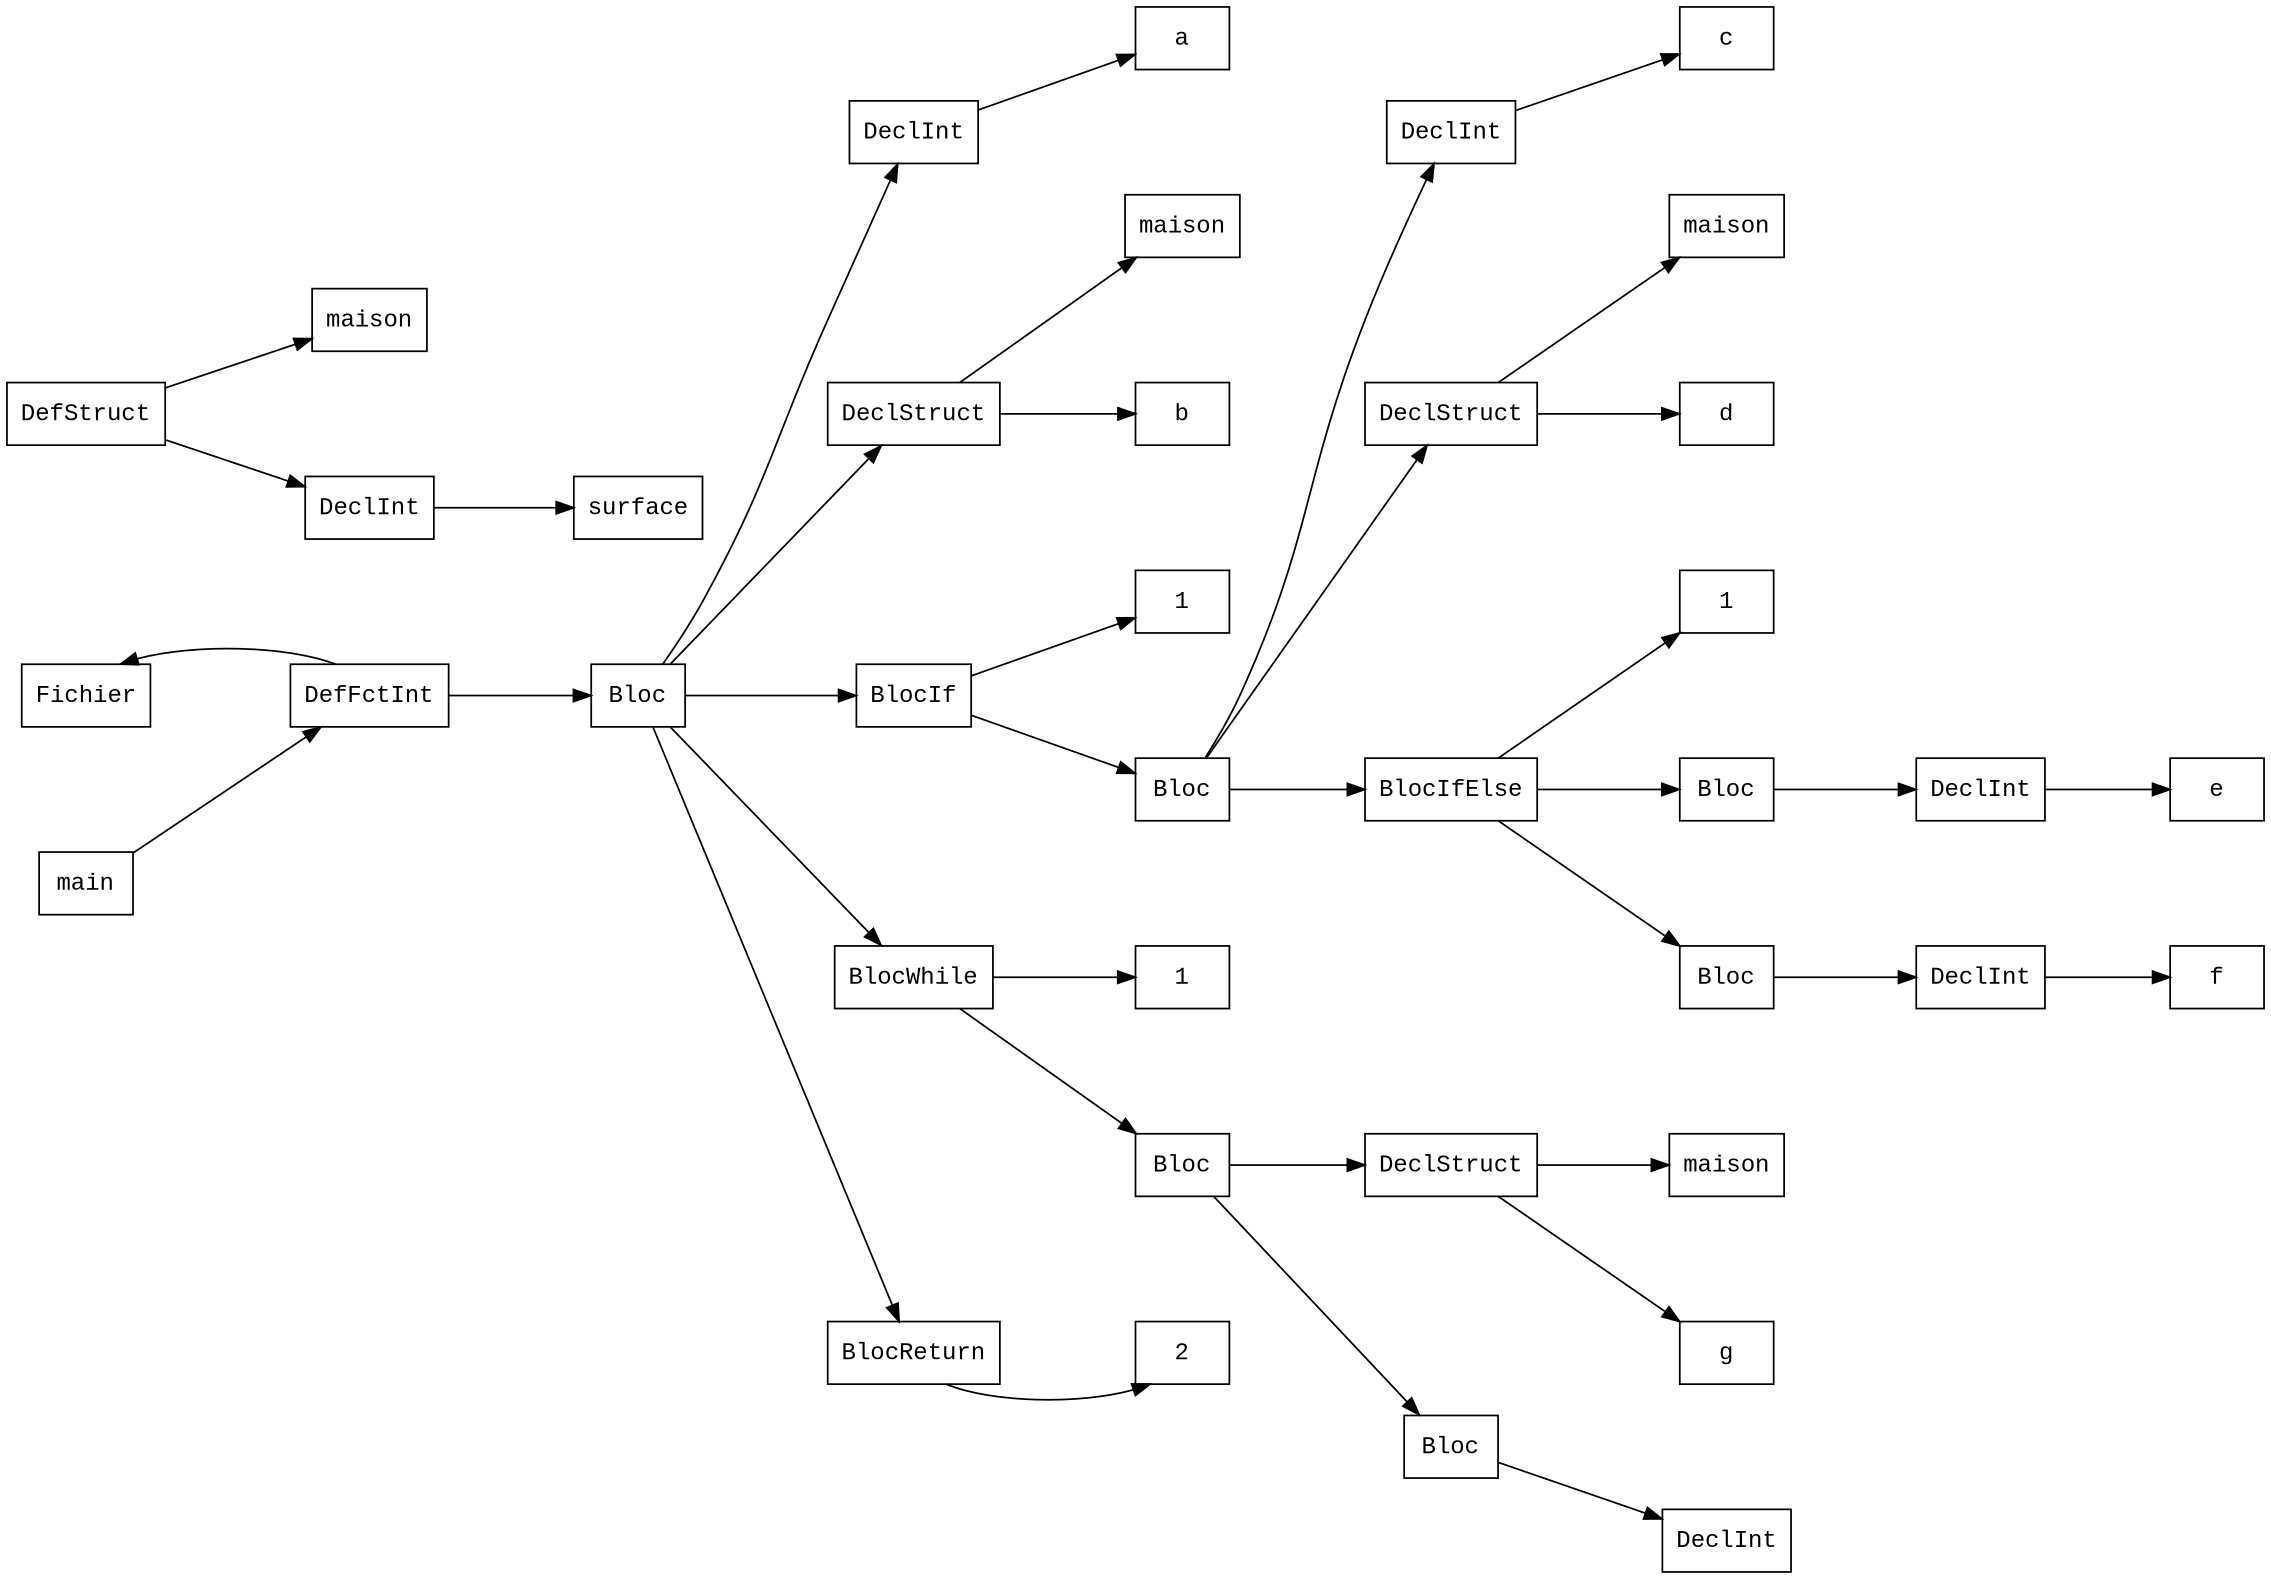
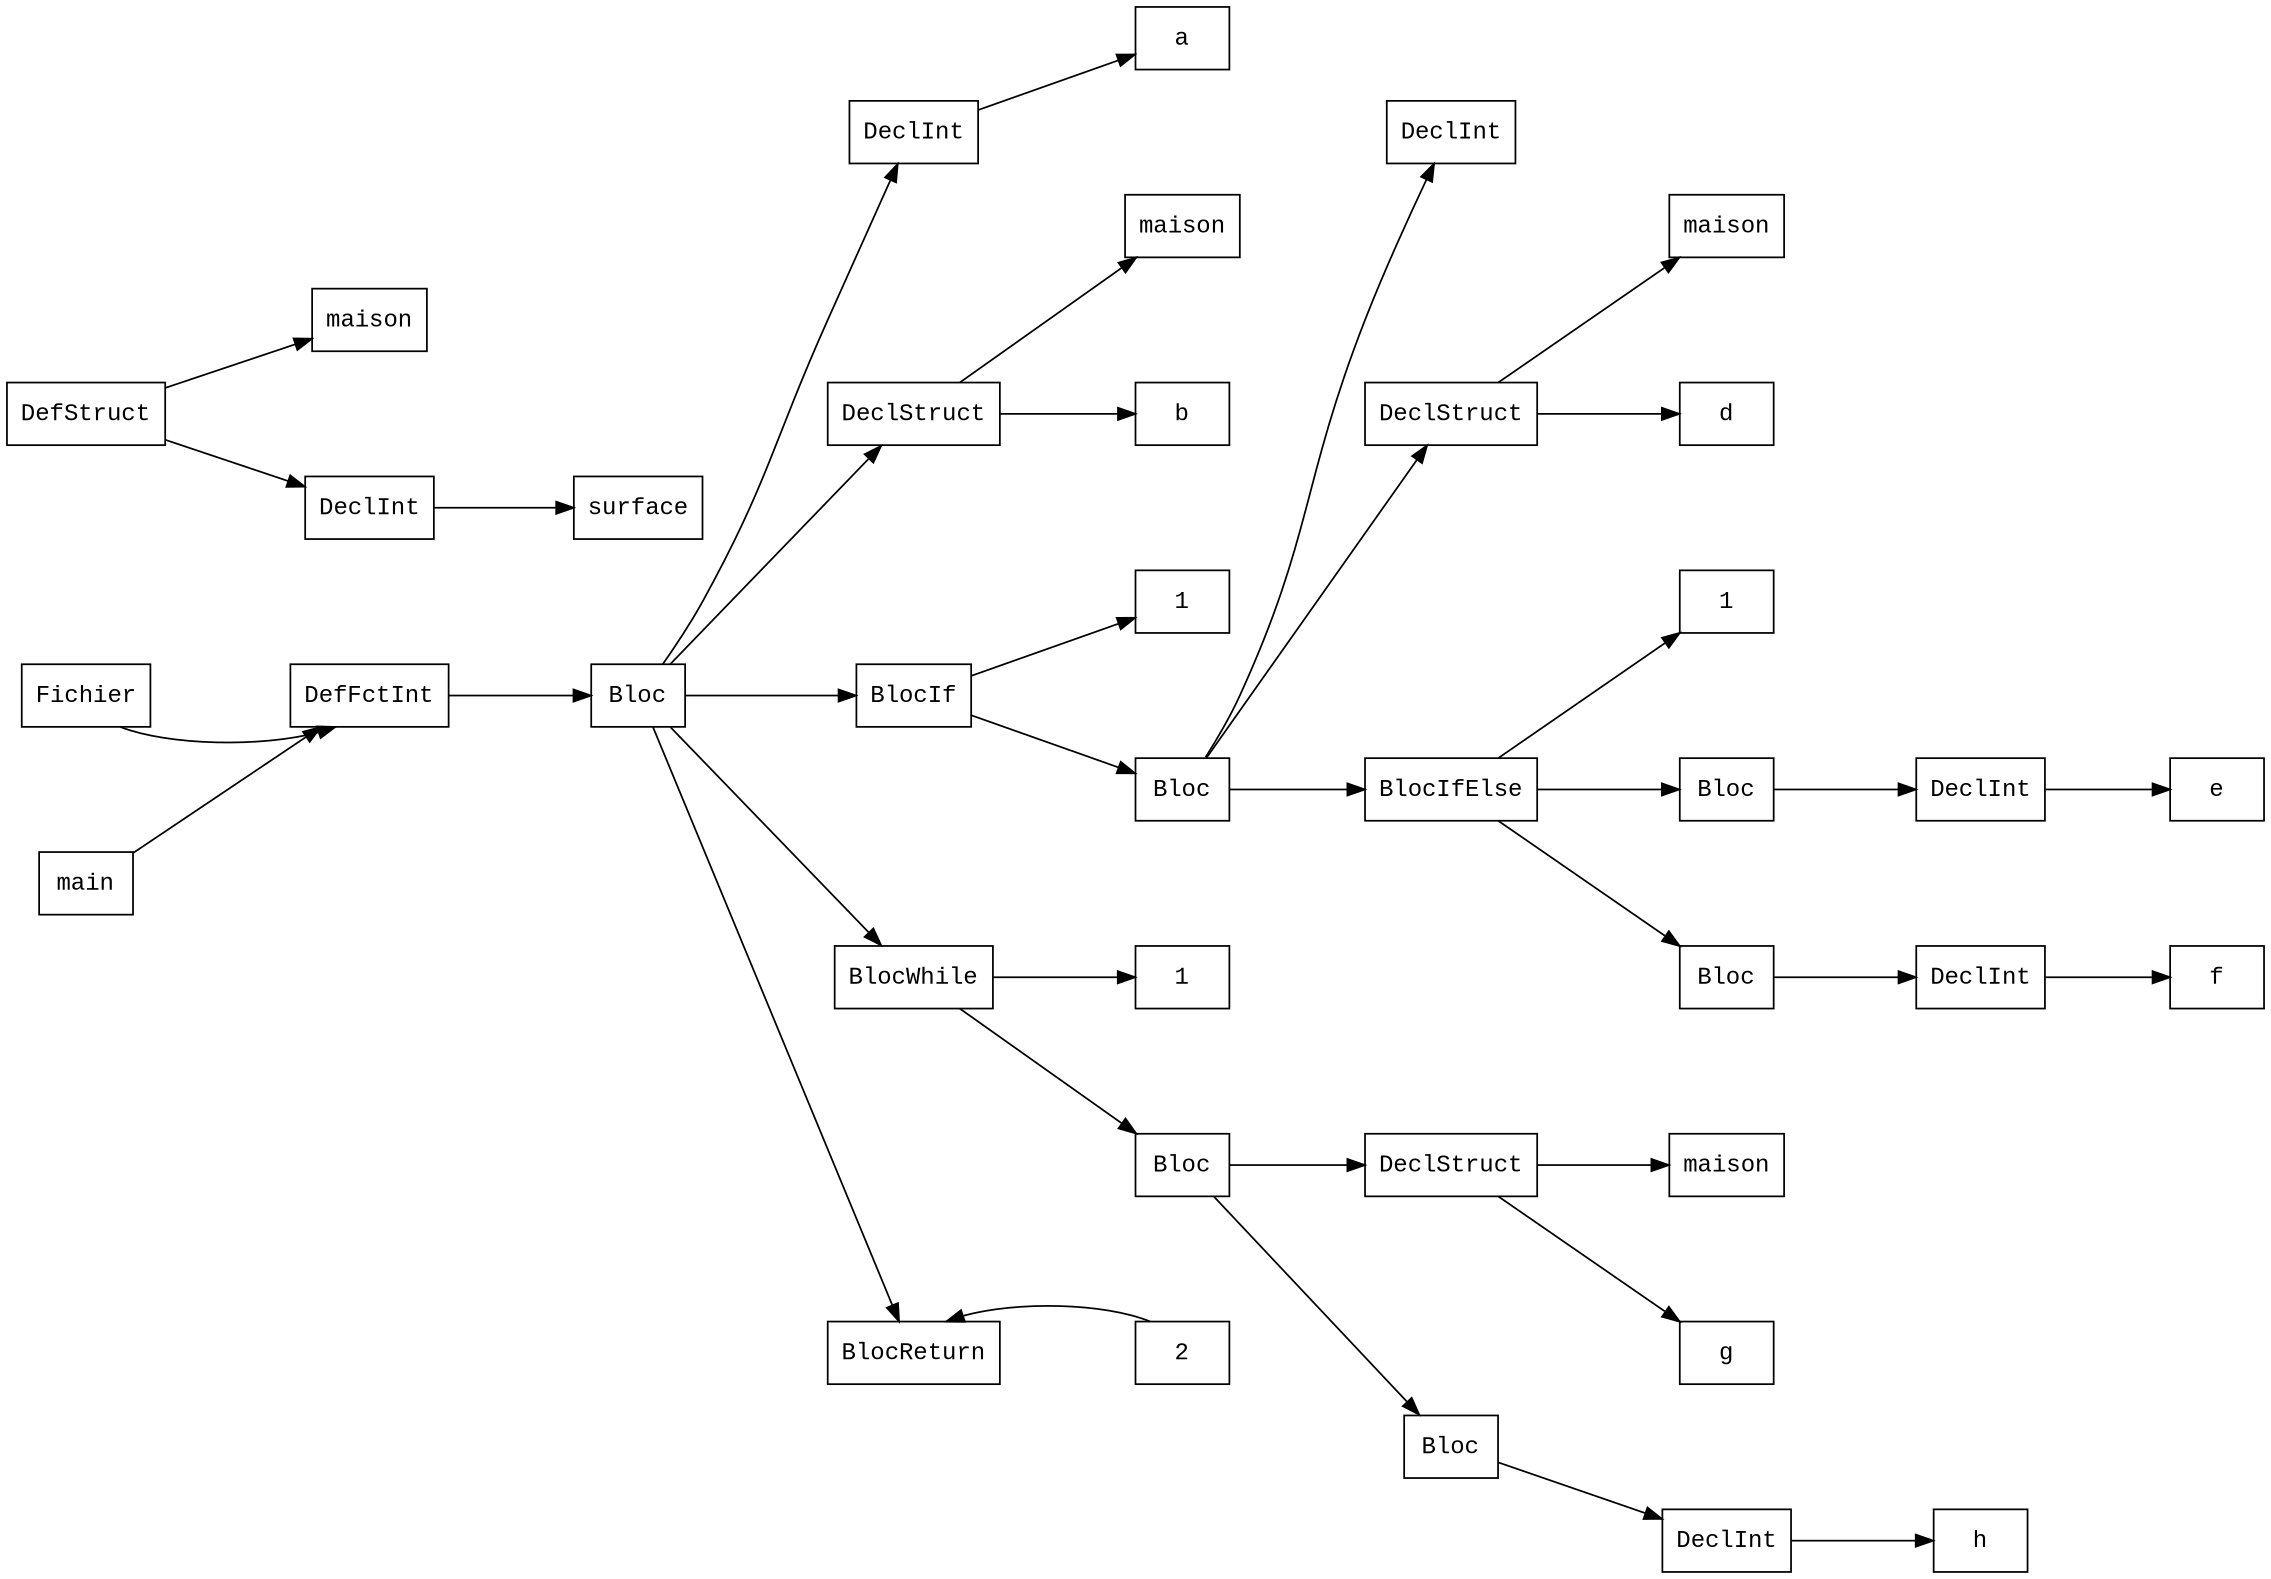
node "c": removed
edge "DefFctInt" -> "Fichier": reversed
edge "BlocReturn" -> "2": reversed
node "h": added
